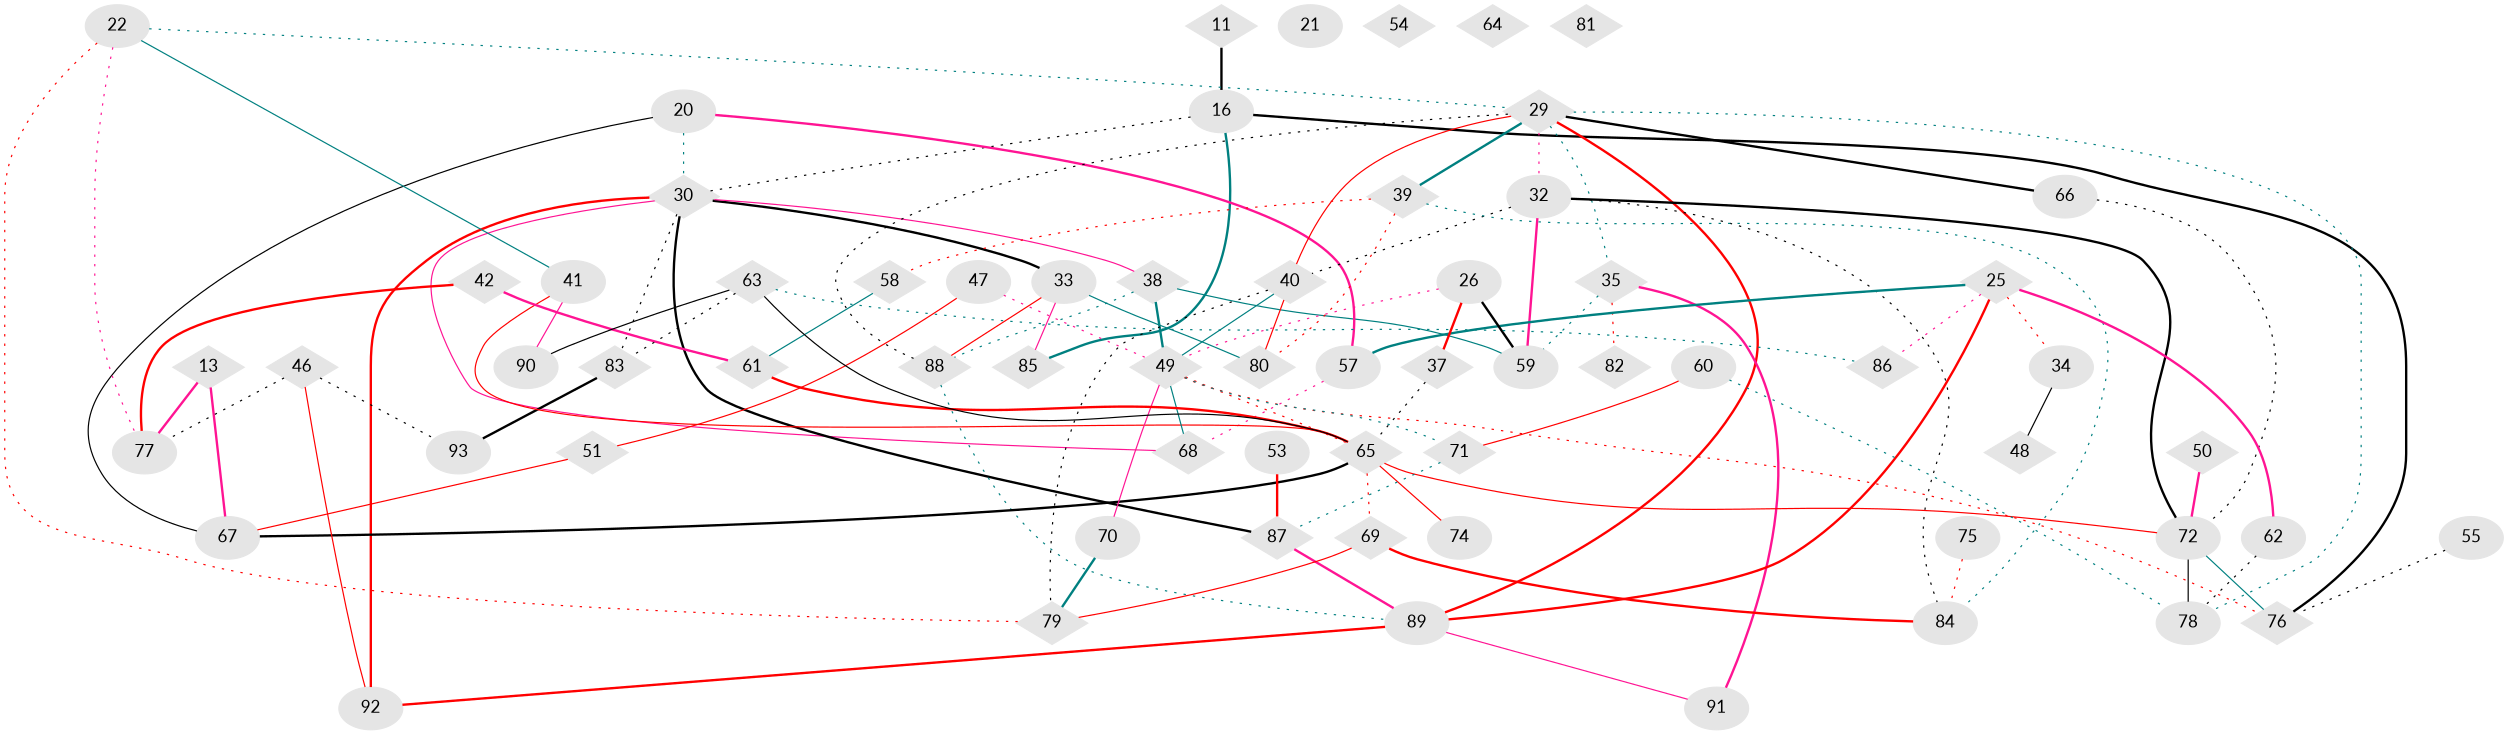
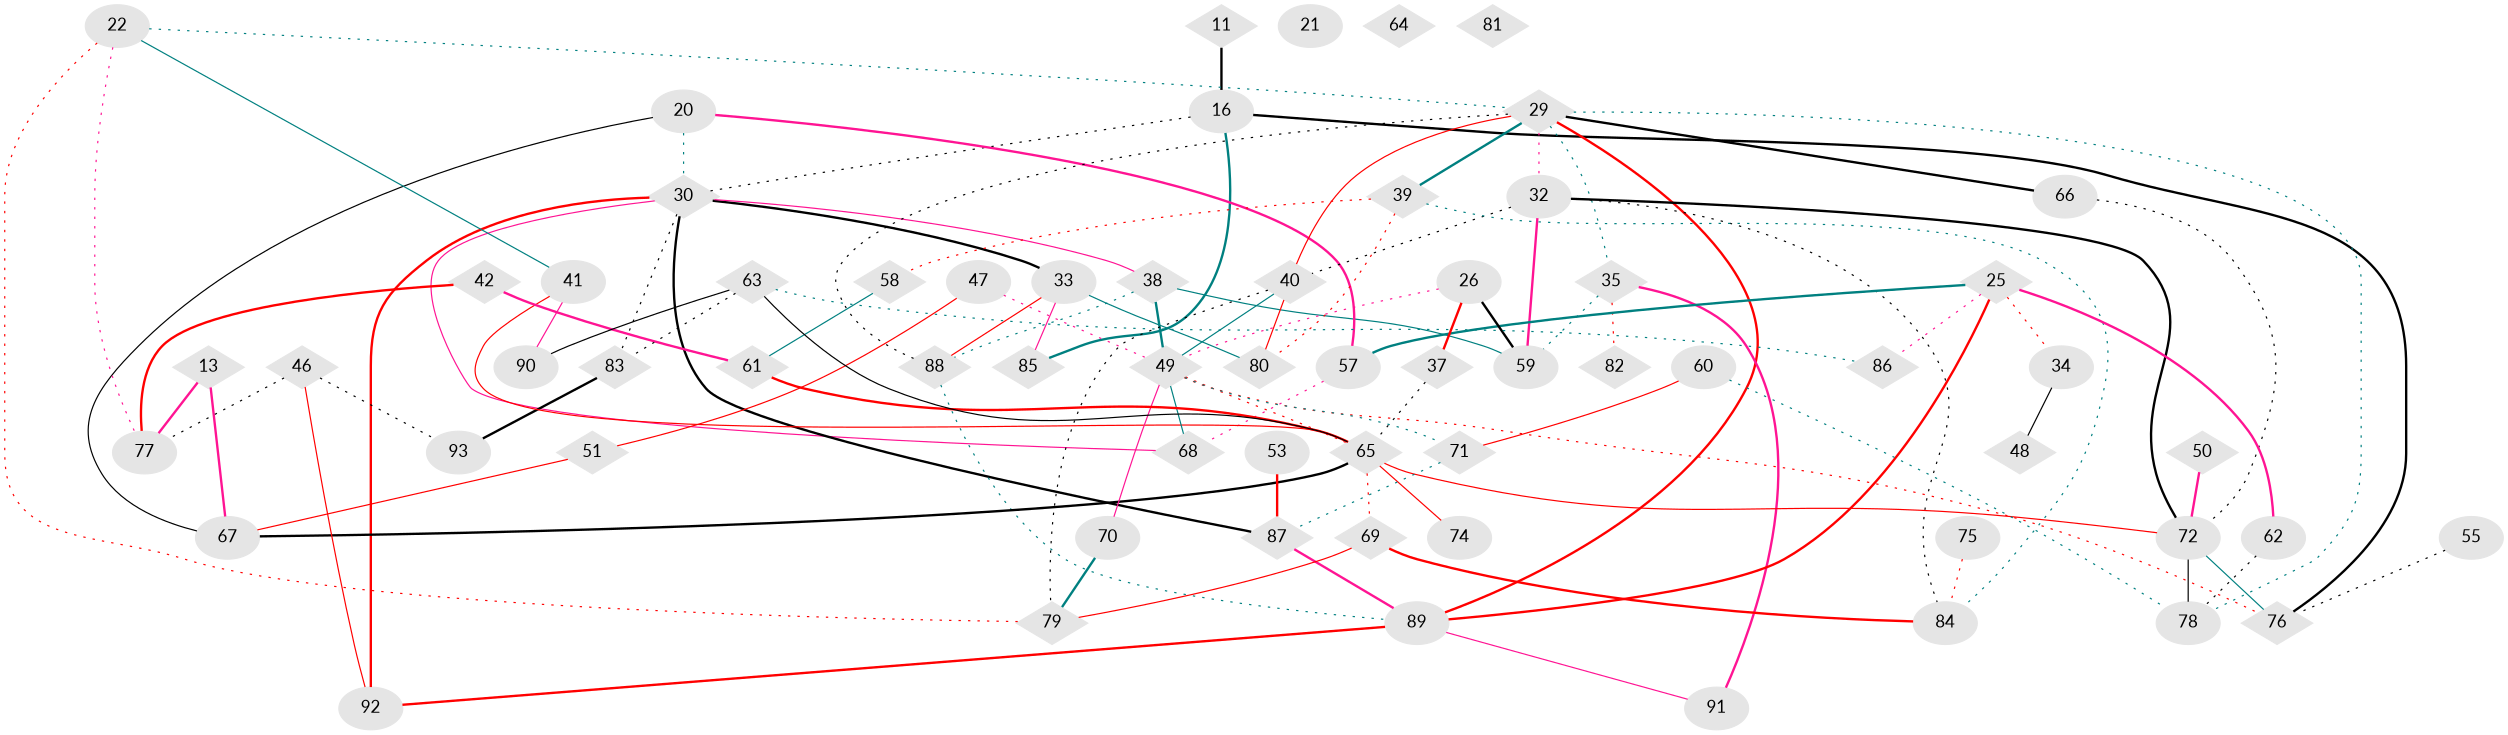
node "54": removed
